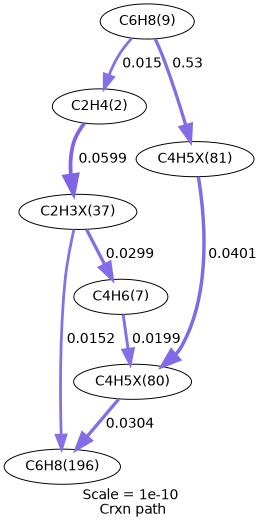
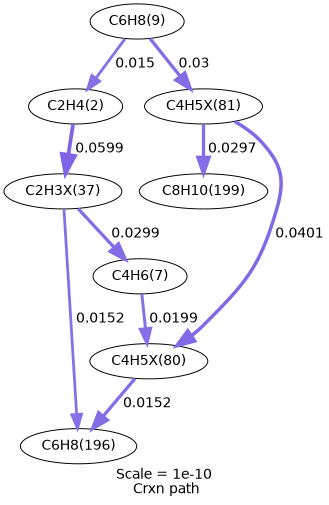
edge "C6H8(9)" -> "C4H5X(81)": label " 0.53" -> " 0.03"
node "C8H10(199)": added
edge "C4H5X(80)" -> "C6H8(196)": label " 0.0304" -> " 0.0152"
